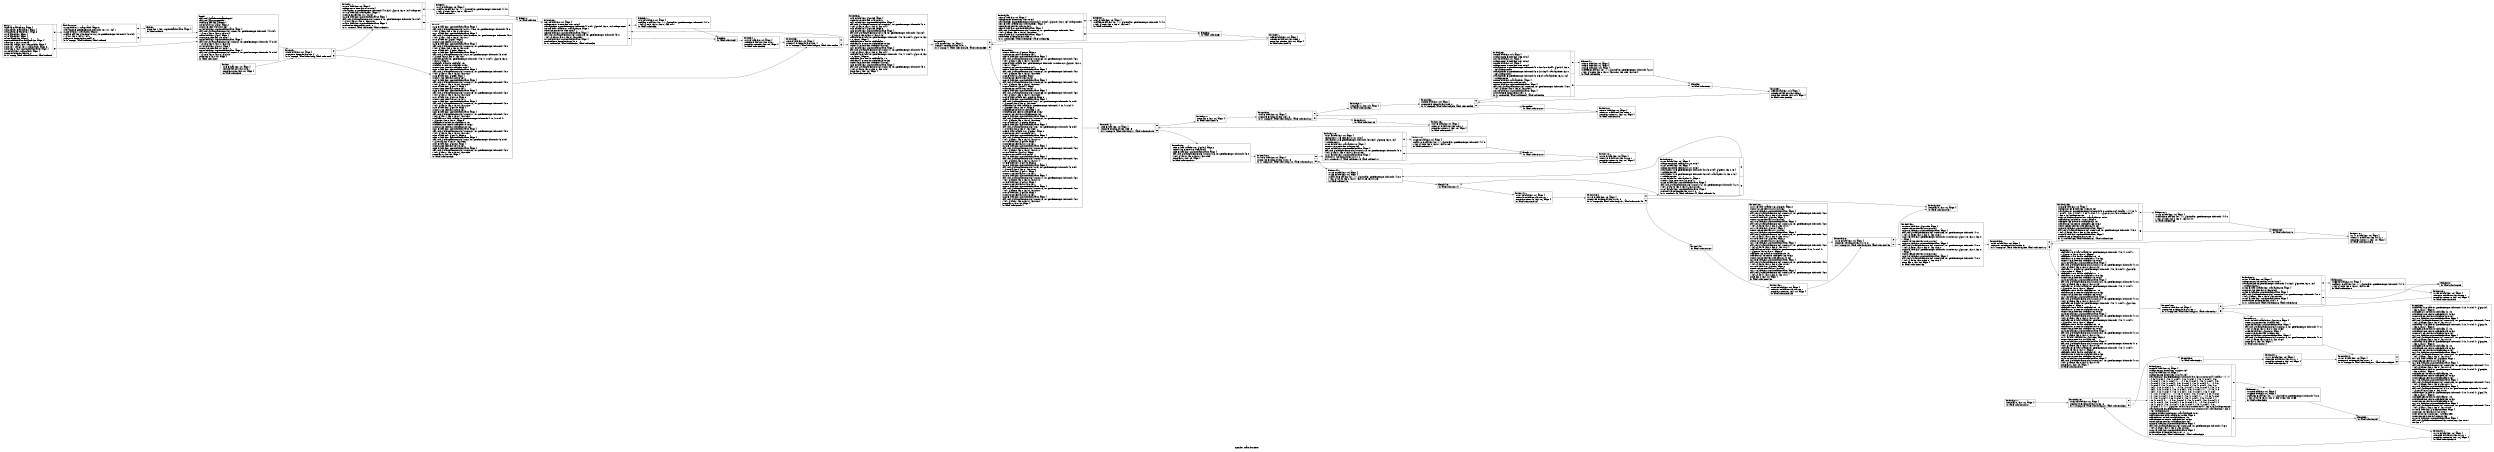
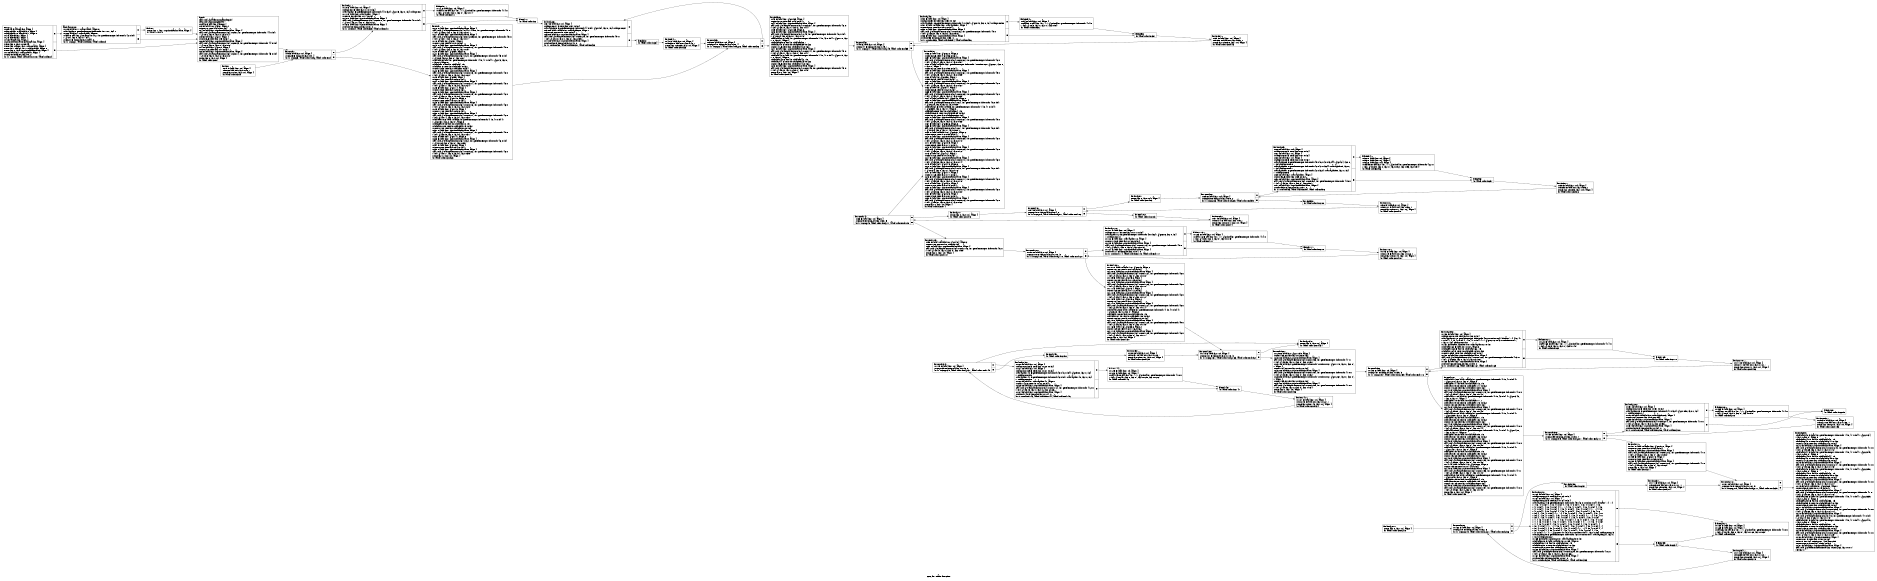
node "if.then31:": removed
edge "for.end59:" -> "for.cond74:": reversed
edge "for.cond107:" -> "if.then144:": now "for.cond107:" -> "for.end120:"
edge "if.then231:" -> "if.end233:": reversed
